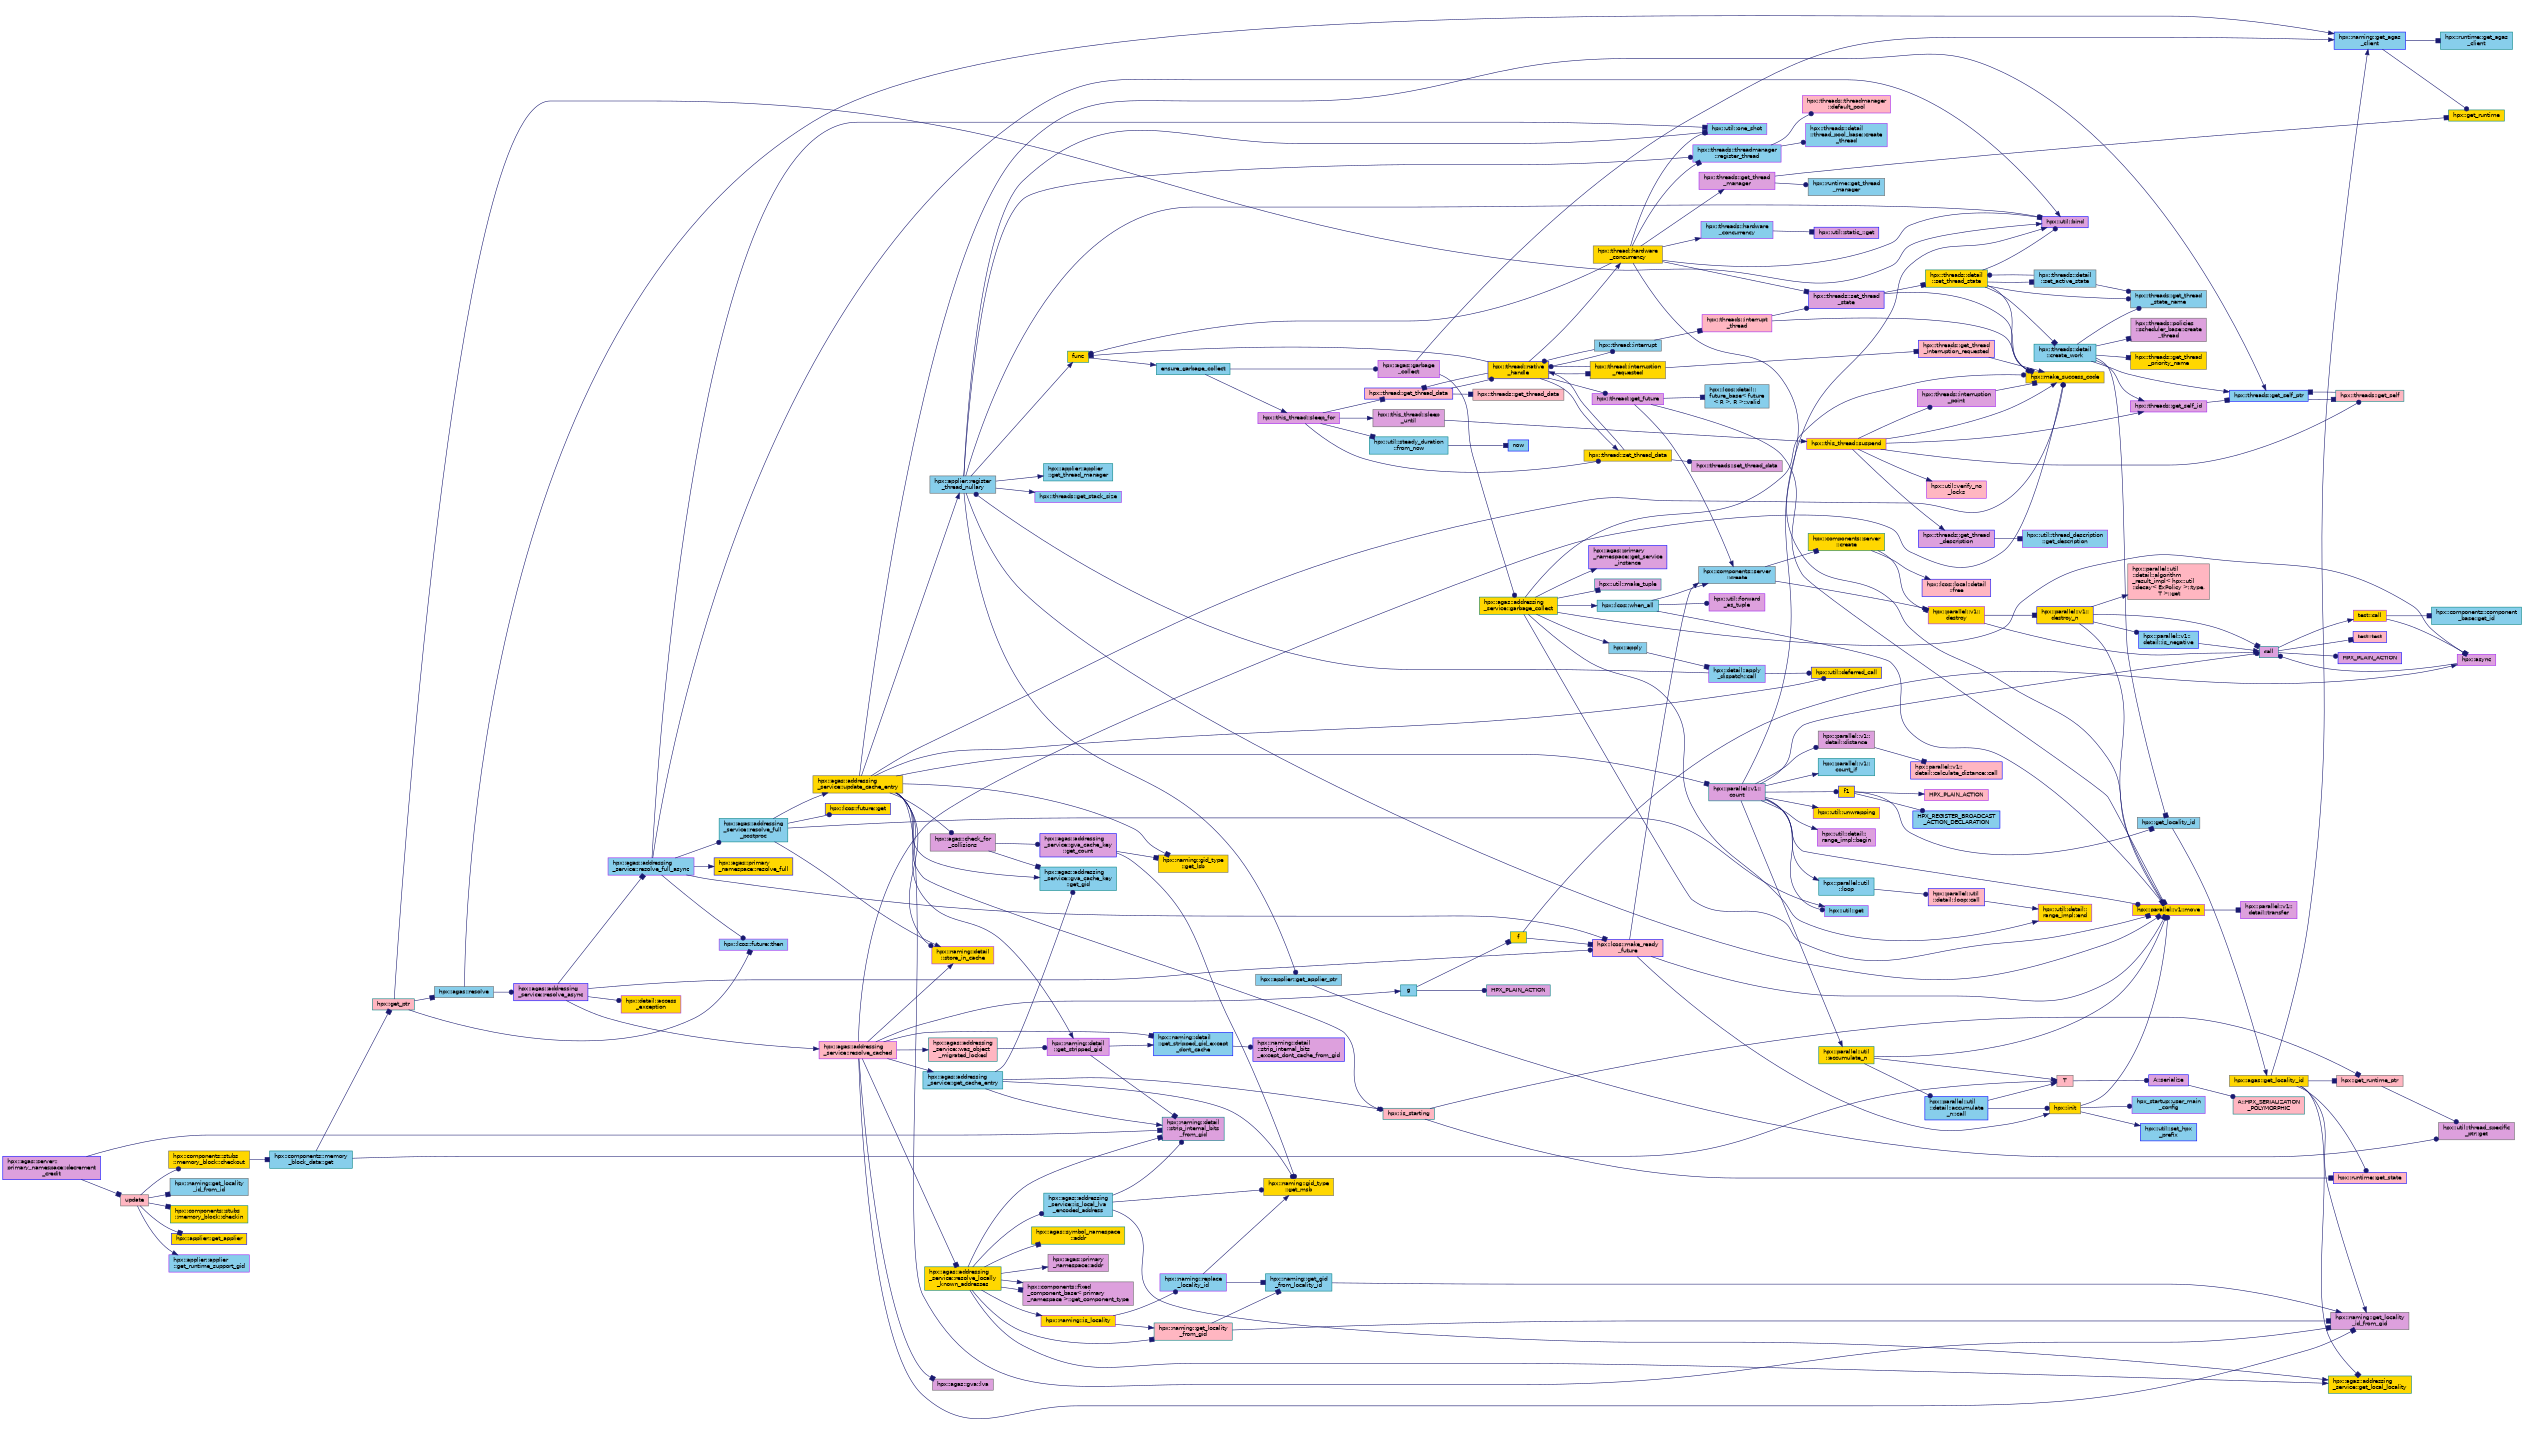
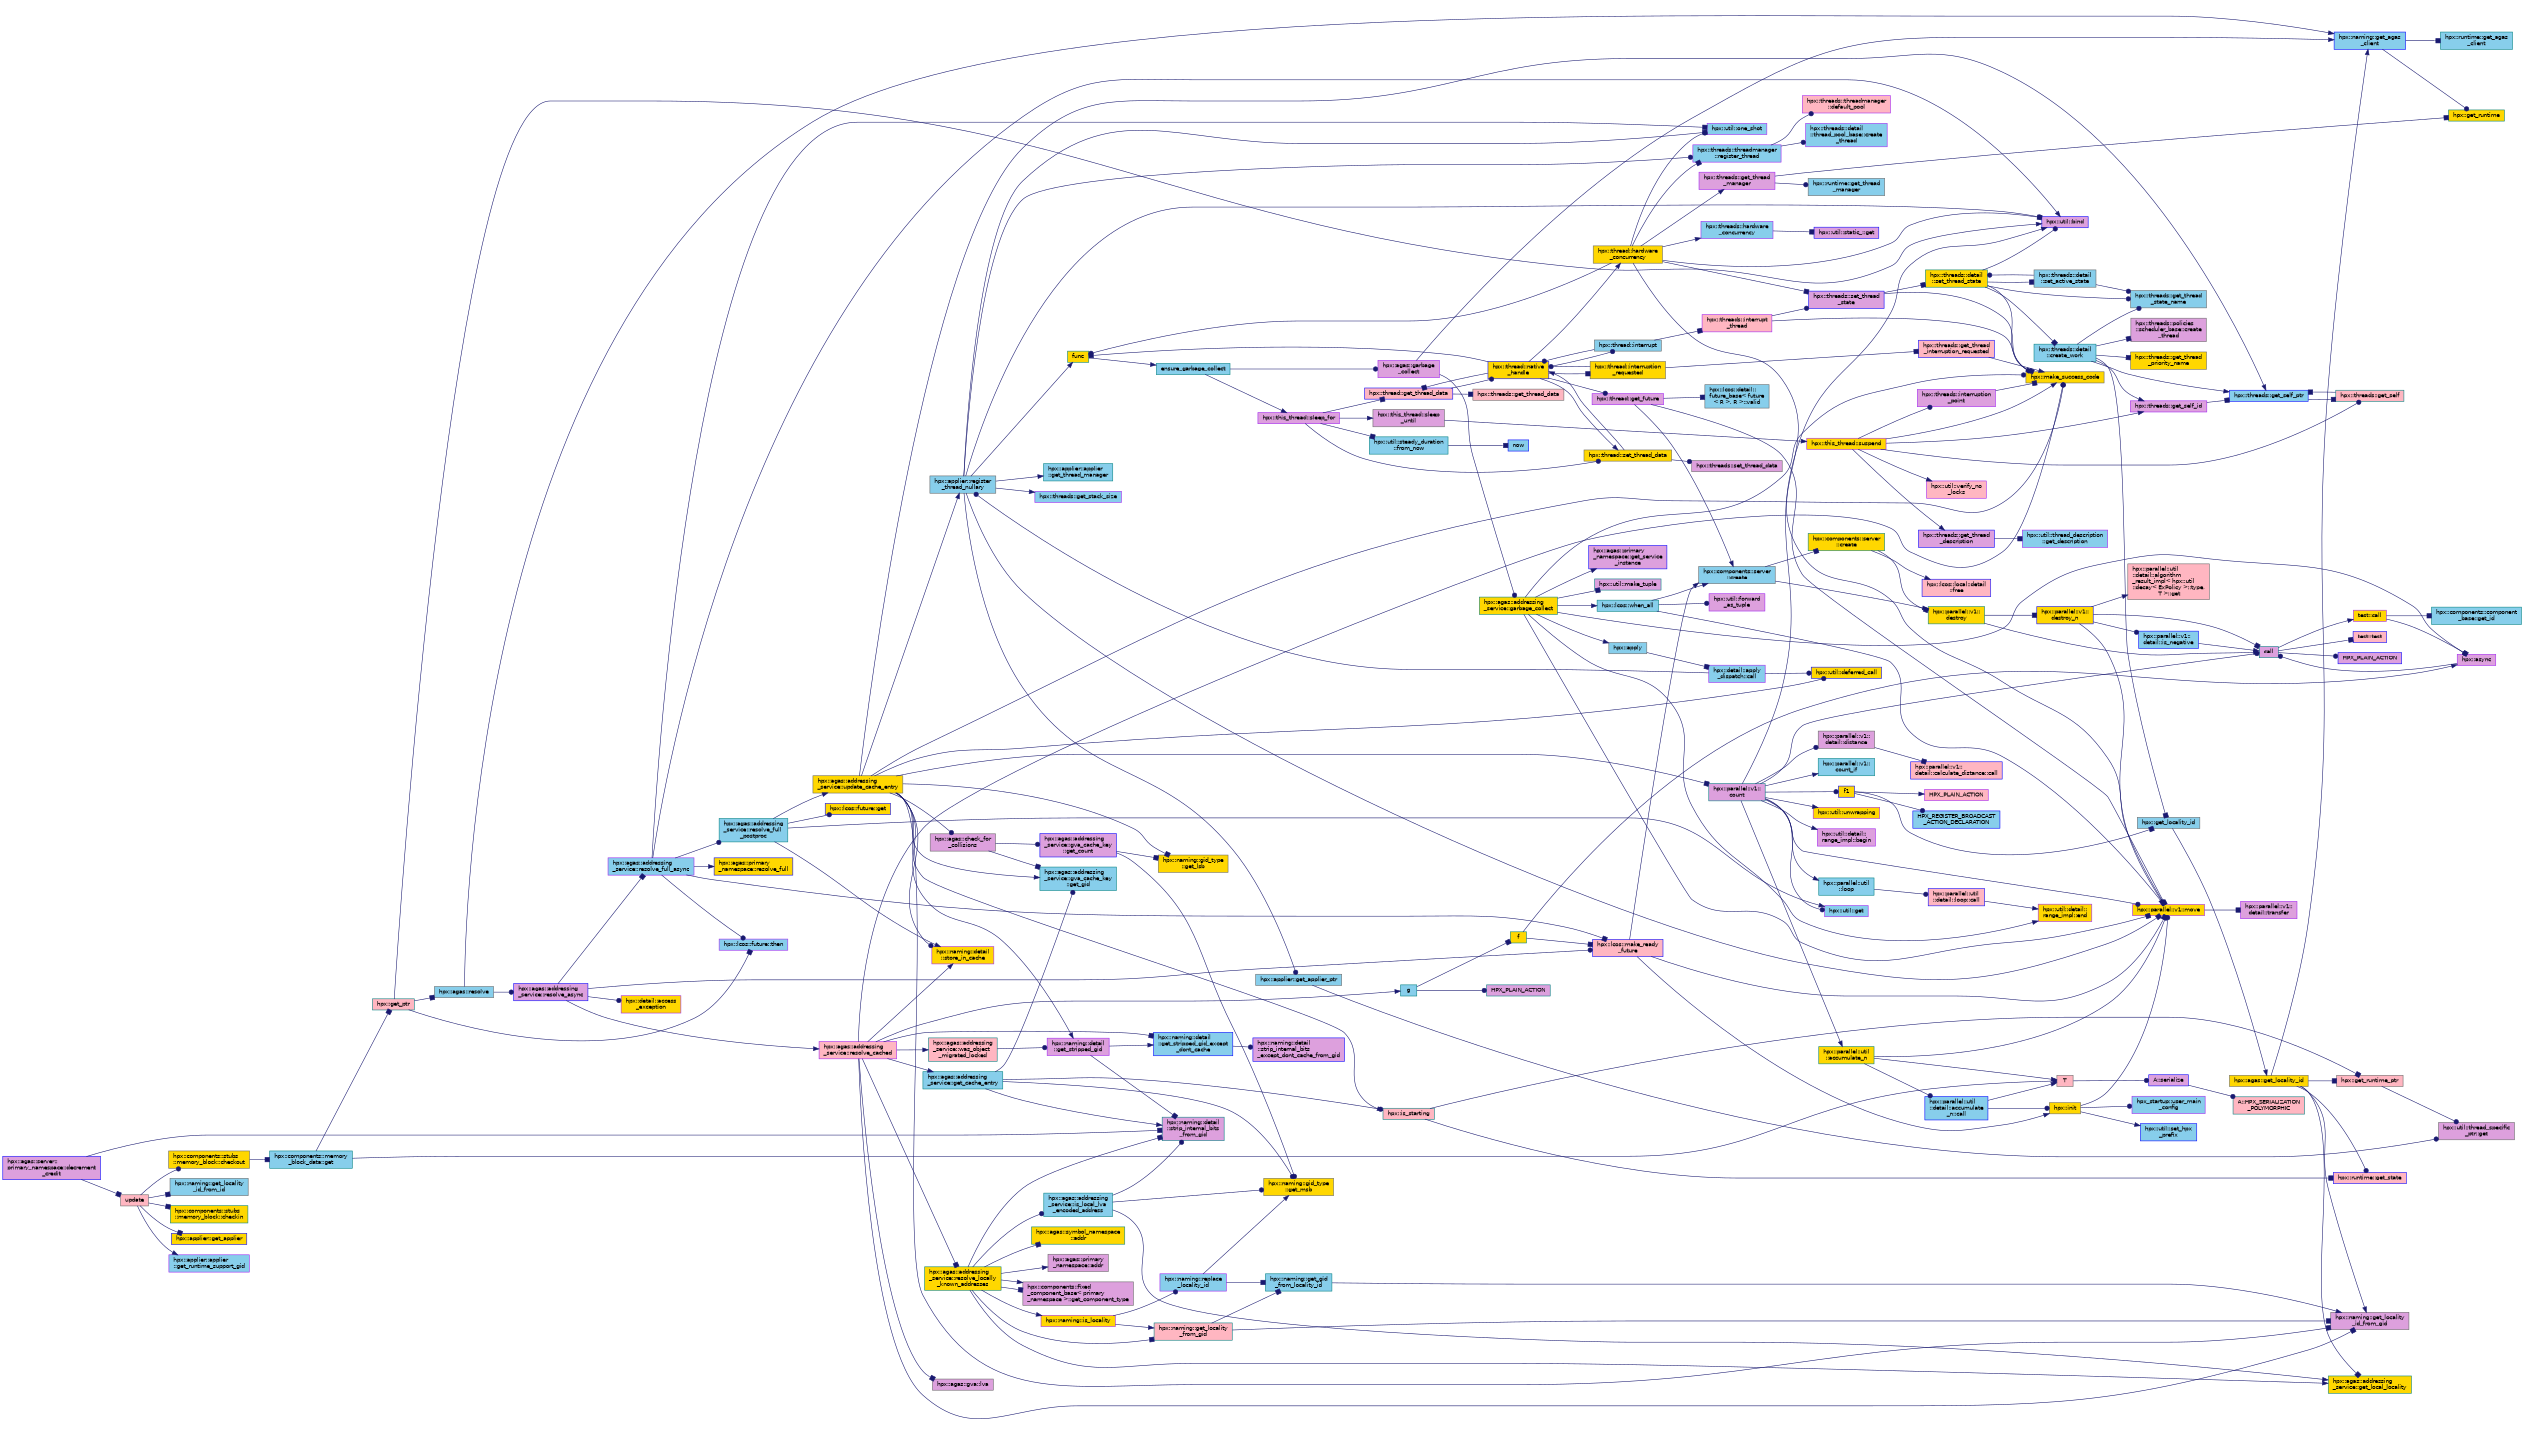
node "hpx::parallel::v1:: destroy": color purple -> teal
